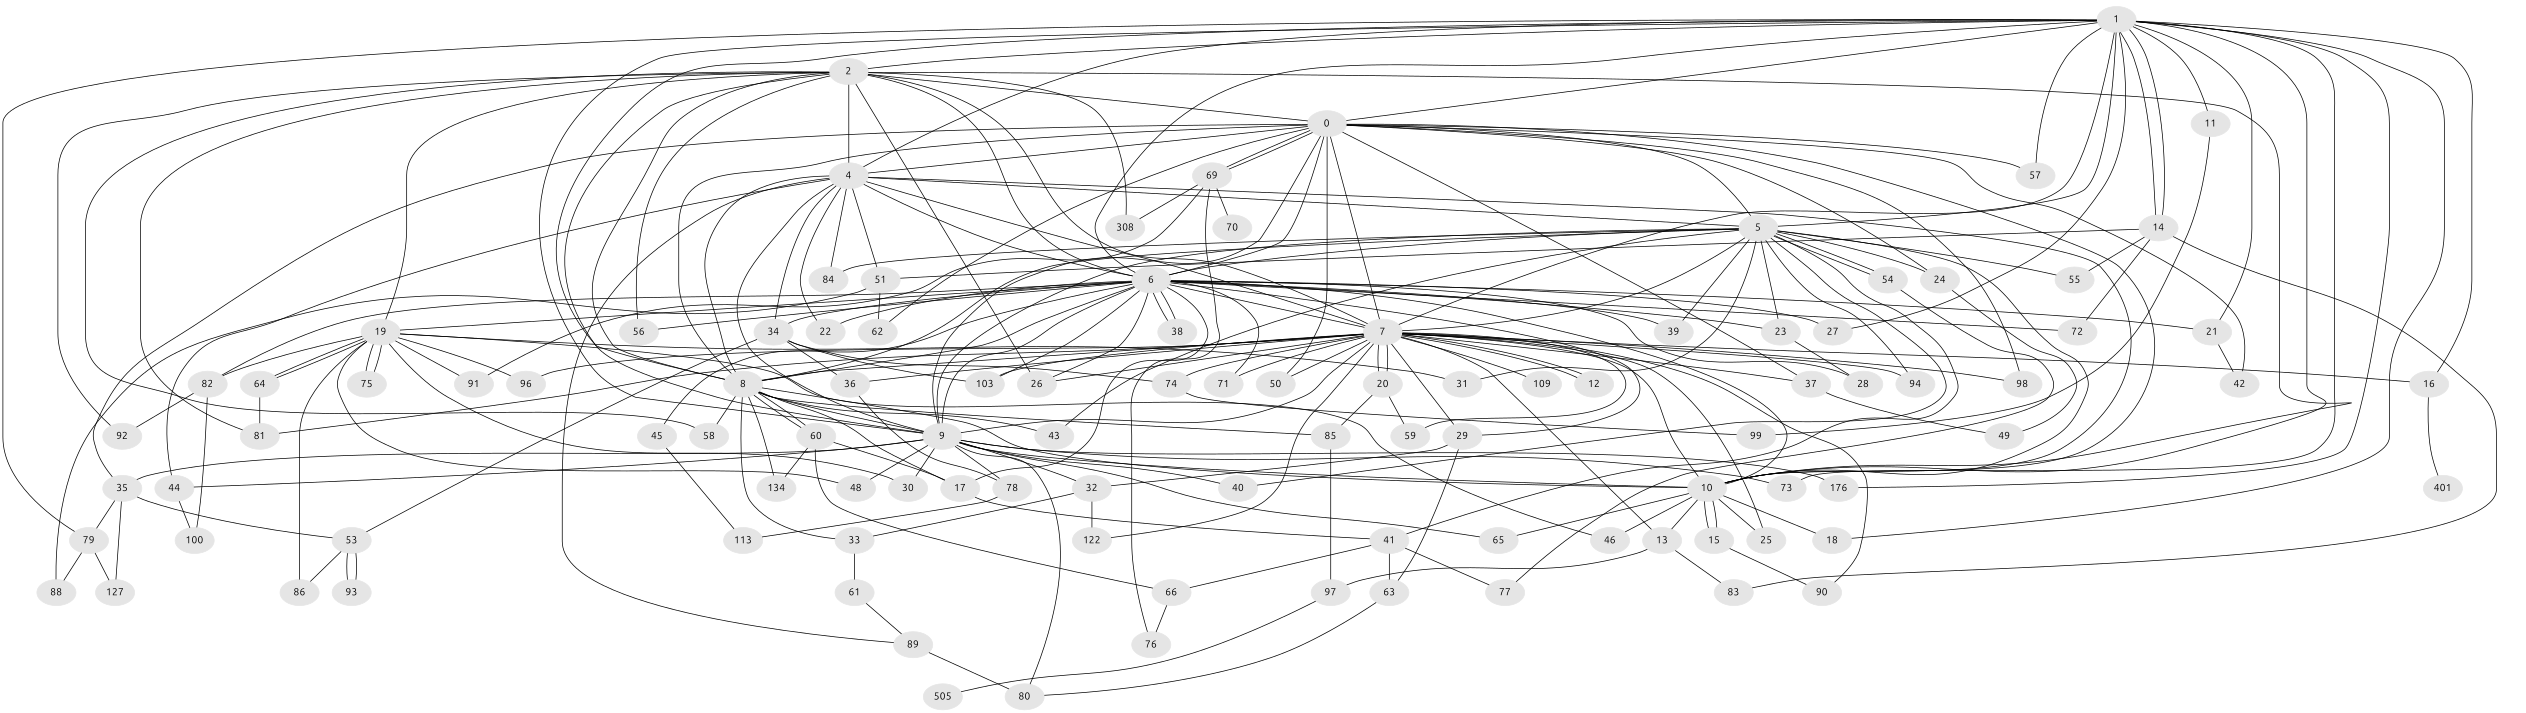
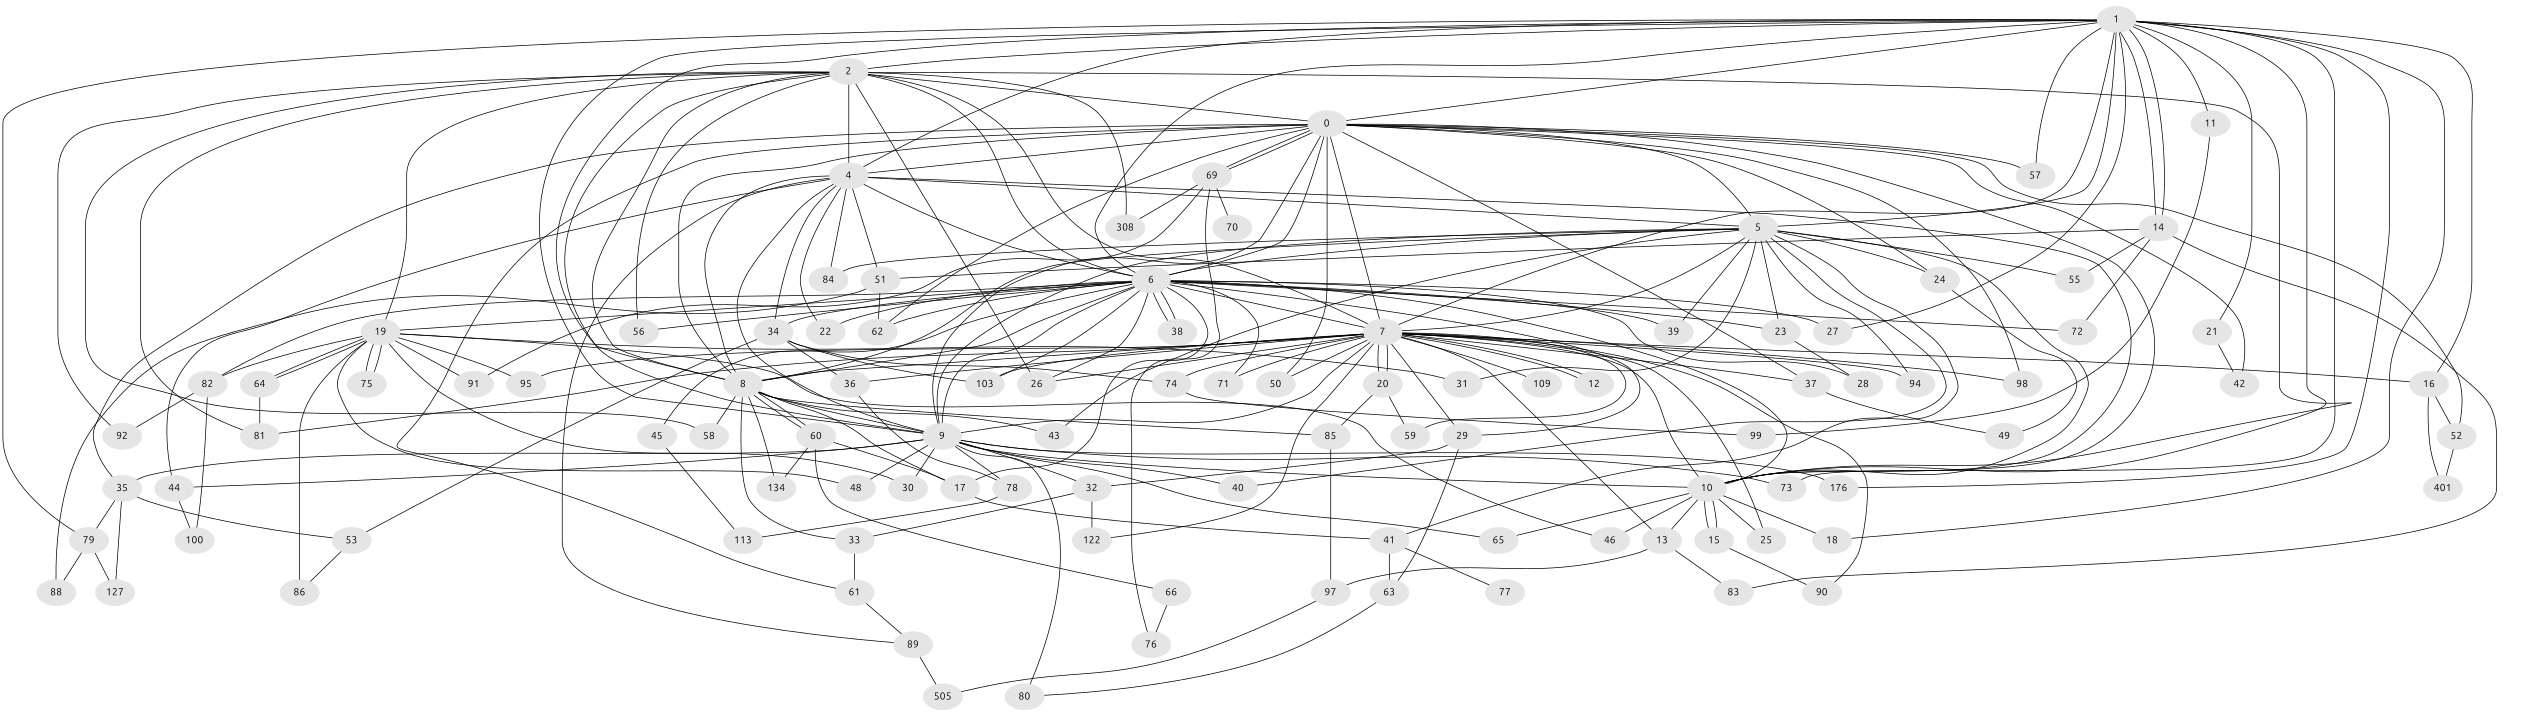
edge "0" -- "61": added
edge "4" -- "7": removed
node "54": removed
edge "6" -- "21": now "6" -- "62"
node "96": label "96" -> "95"
edge "8" -- "10": removed
node "52": added
edge "41" -- "66": removed
node "93": removed
edge "89" -- "80": now "89" -- "505"
